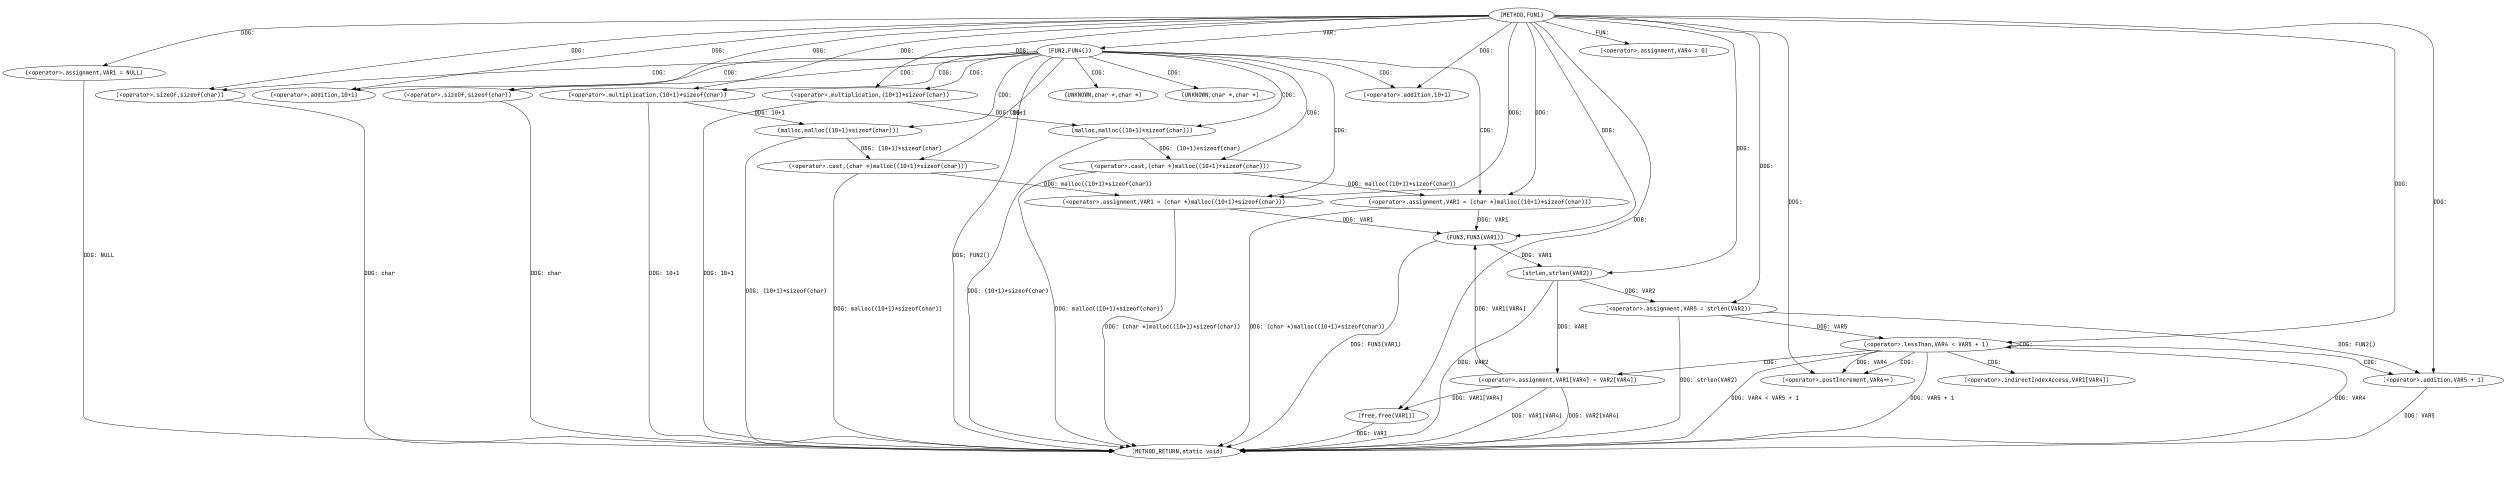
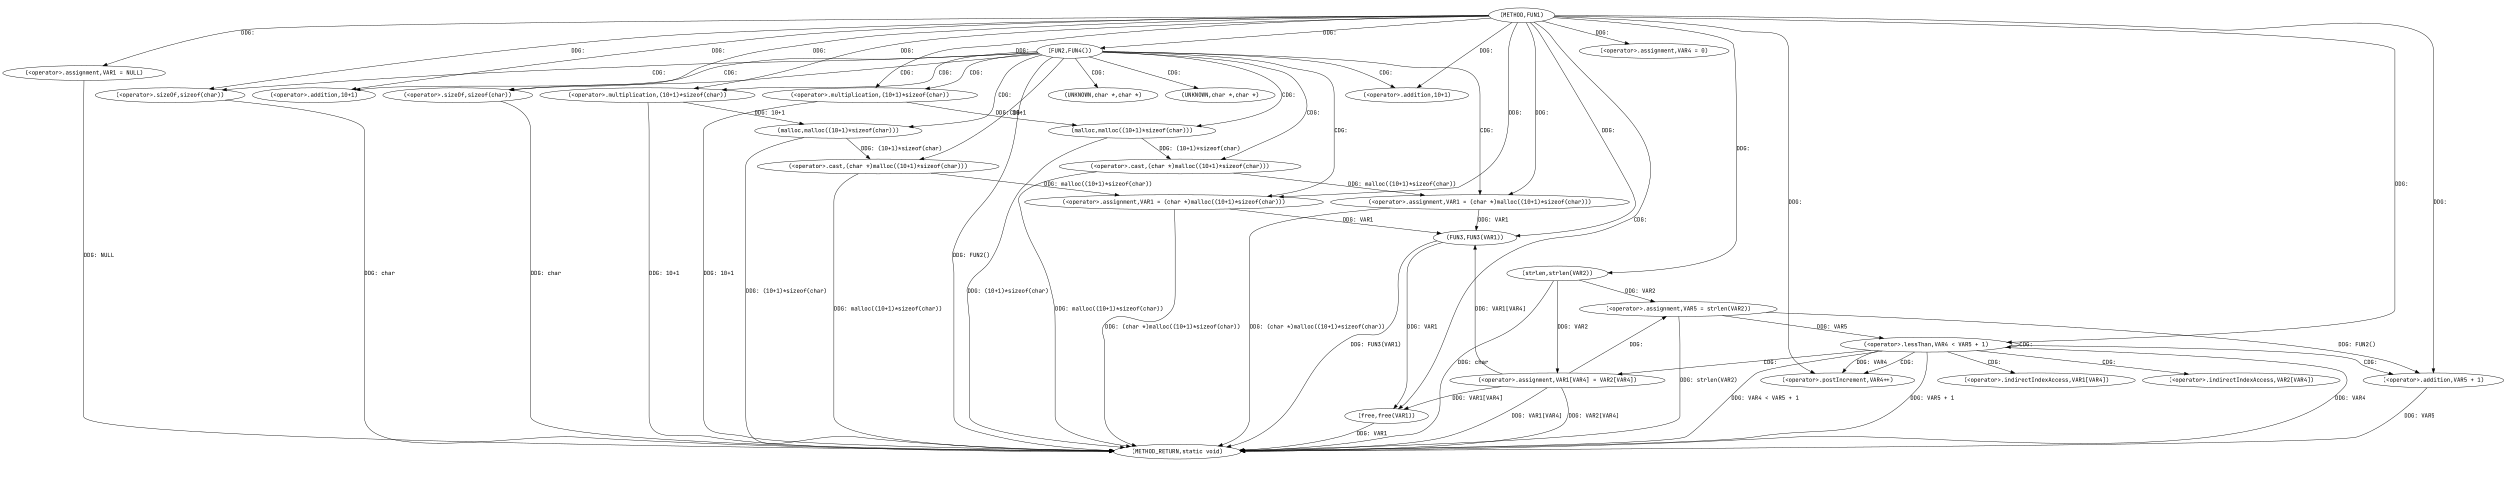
edge "(METHOD,FUN1)" -> "(FUN2,FUN4())": label "VAR: " -> "DDG: "
edge "(METHOD,FUN1)" -> "(<operator>.assignment,VAR4 = 0)": label "FUN: " -> "DDG: "
edge "(METHOD,FUN1)" -> "(<operator>.assignment,VAR5 = strlen(VAR2))": now "(<operator>.assignment,VAR1[VAR4] = VAR2[VAR4])" -> "(<operator>.assignment,VAR5 = strlen(VAR2))"
edge "(METHOD,FUN1)" -> "(free,free(VAR1))": label "DDG: " -> "CDG: "
edge "(FUN3,FUN3(VAR1))" -> "(strlen,strlen(VAR2))": now "(FUN3,FUN3(VAR1))" -> "(free,free(VAR1))"
edge "(strlen,strlen(VAR2))" -> "(<operator>.assignment,VAR1[VAR4] = VAR2[VAR4])": label "DDG: VAR5" -> "DDG: VAR2"
edge "(strlen,strlen(VAR2))" -> "(METHOD_RETURN,static void)": label "DDG: VAR2" -> "DDG: char"
node "(<operator>.indirectIndexAccess,VAR2[VAR4])": added
